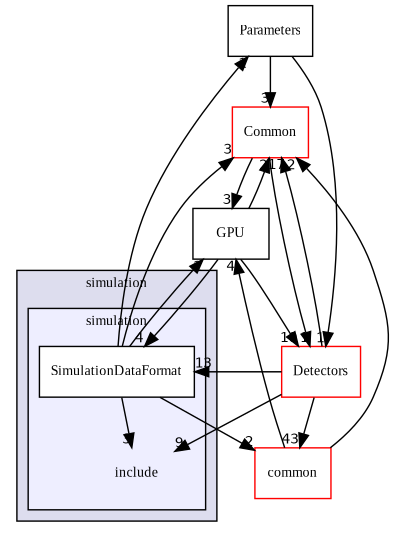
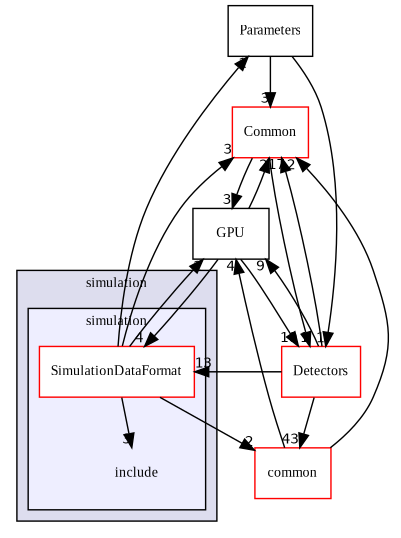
node "SimulationDataFormat": color black -> red
edge "Detectors" -> "include": now "Detectors" -> "GPU"
